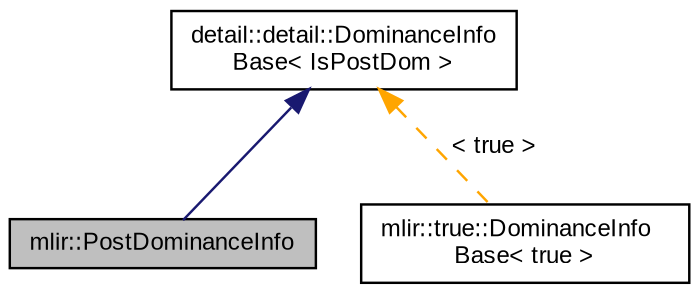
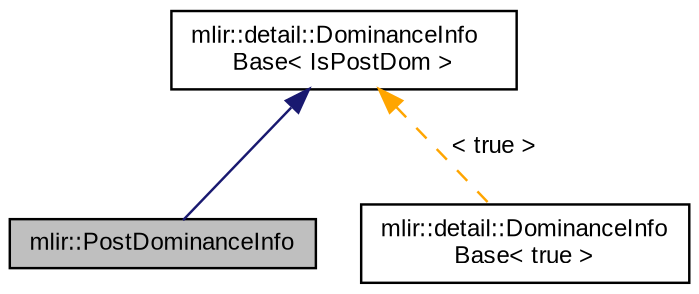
node "detail::detail::DominanceInfo Base< IsPostDom >": label "detail::detail::DominanceInfo Base< IsPostDom >" -> "mlir::detail::DominanceInfo Base< IsPostDom >"
node "mlir::true::DominanceInfo Base< true >": label "mlir::true::DominanceInfo Base< true >" -> "mlir::detail::DominanceInfo Base< true >"
